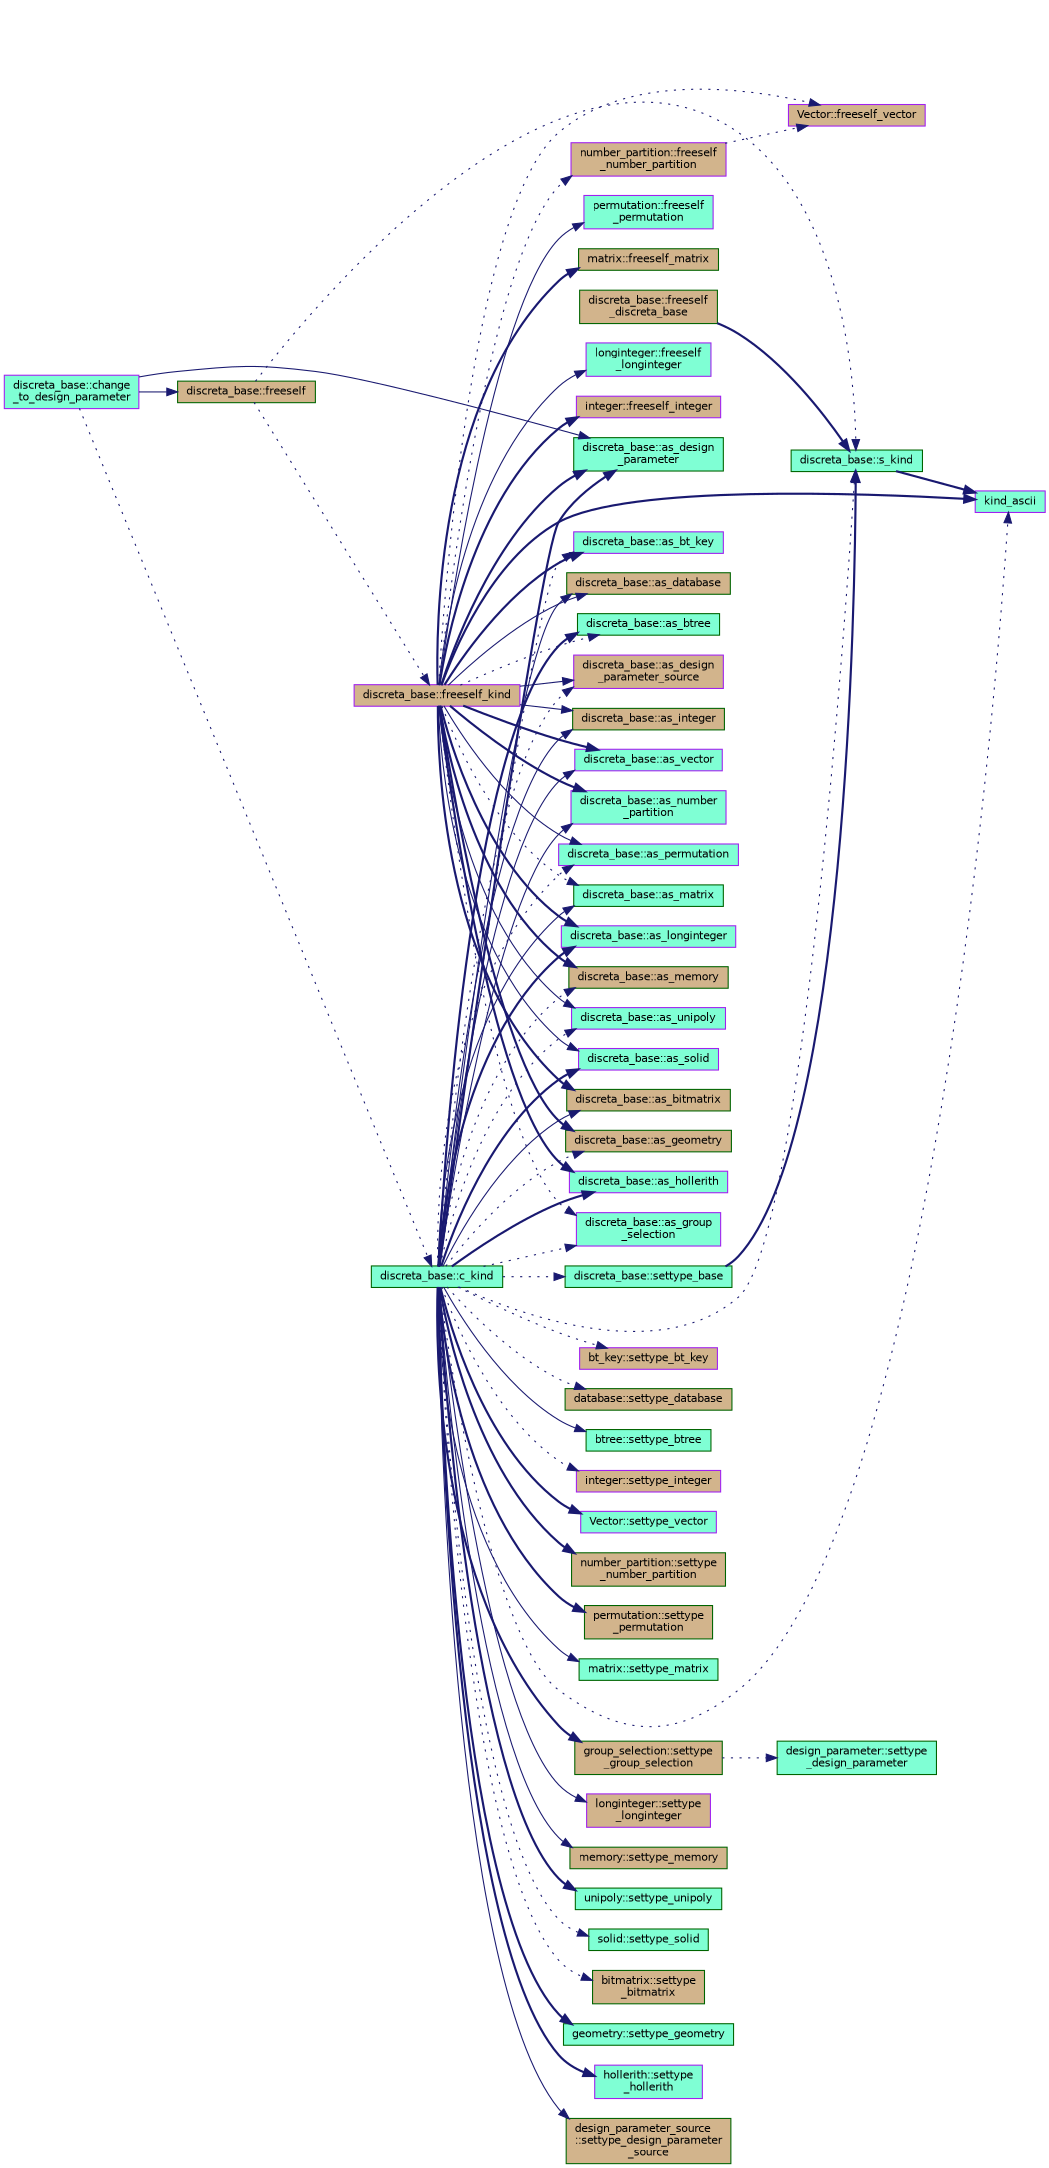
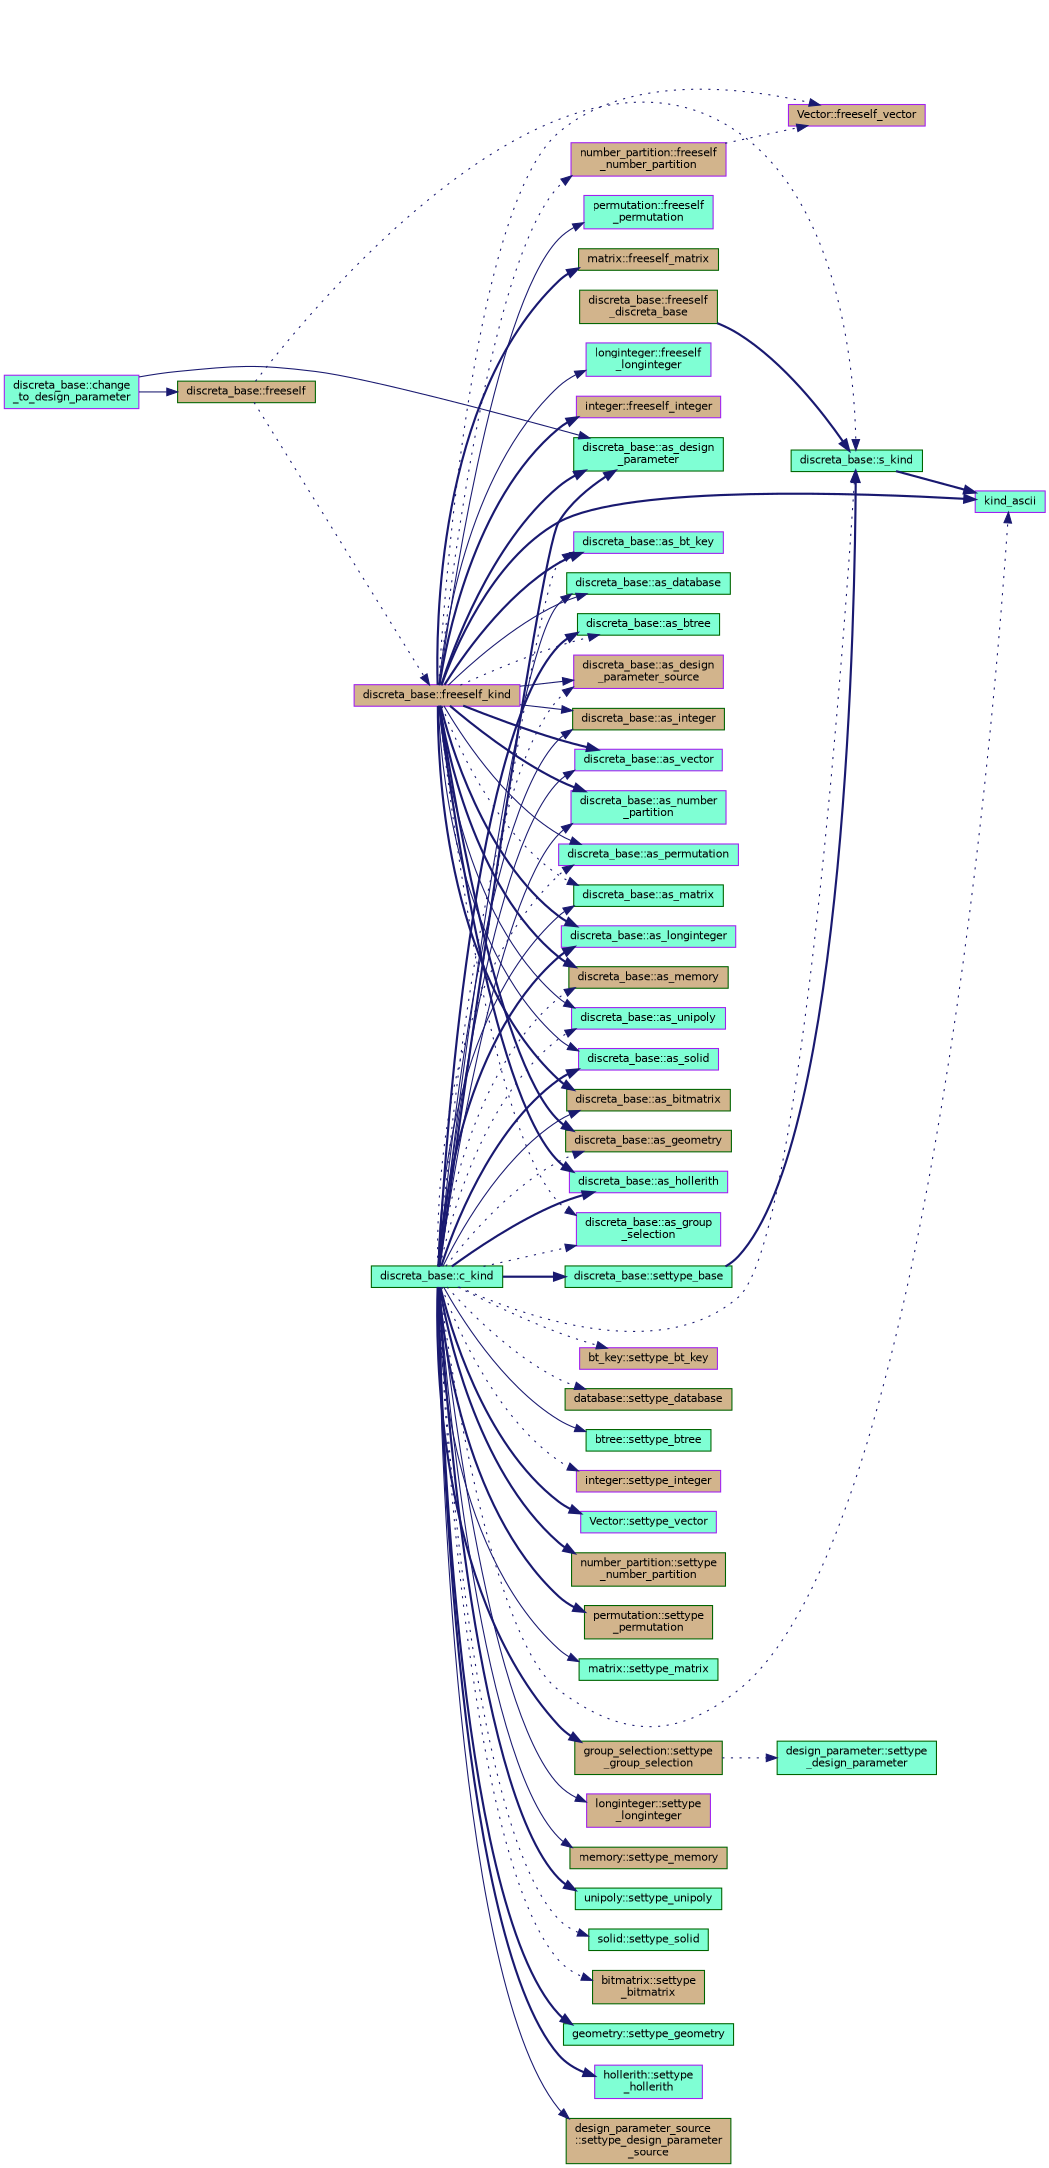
node "discreta_base::as_database": fillcolor tan -> aquamarine
edge "discreta_base::change _to_design_parameter" -> "discreta_base::c_kind": removed
edge "discreta_base::c_kind" -> "discreta_base::settype_base": style dotted -> bold
